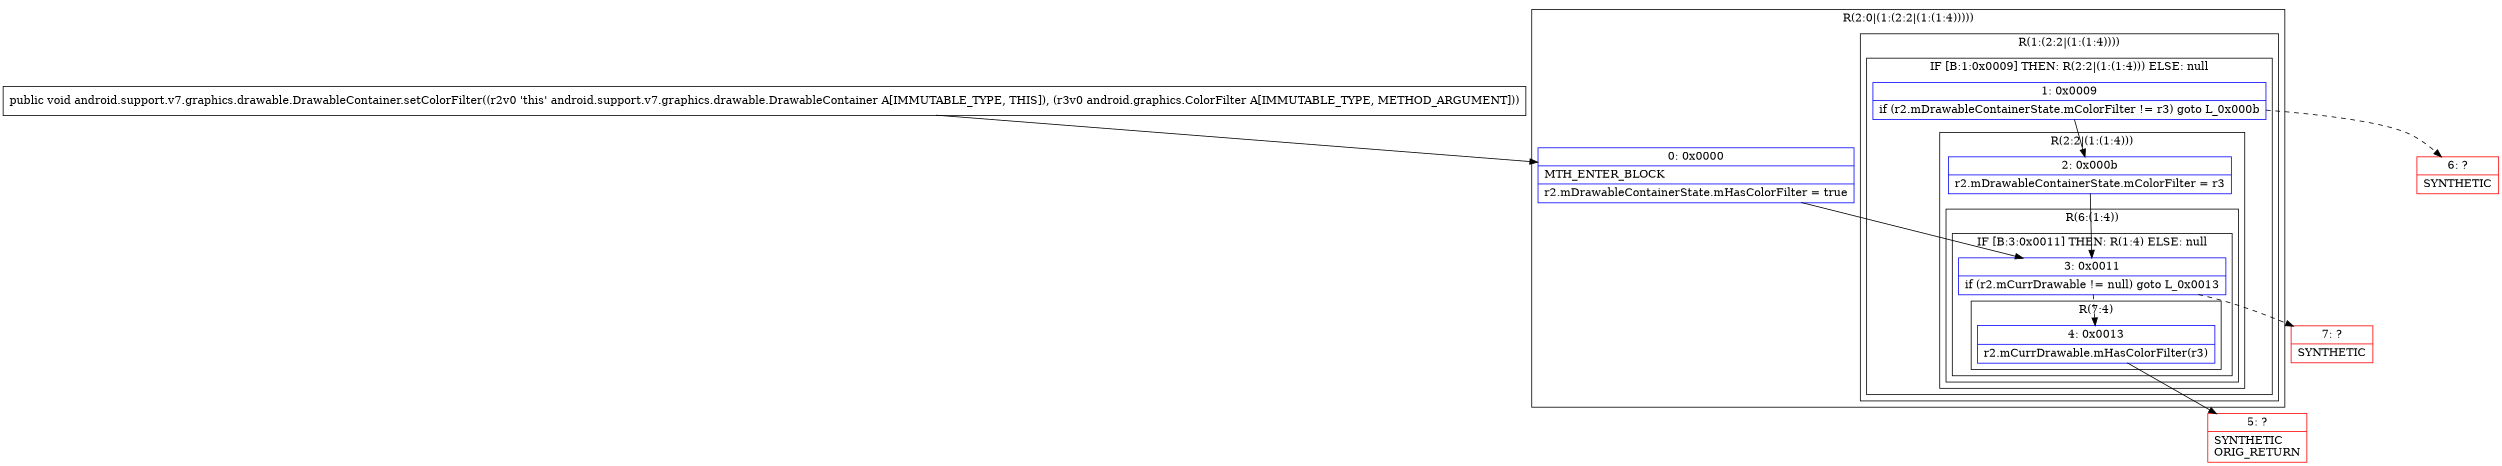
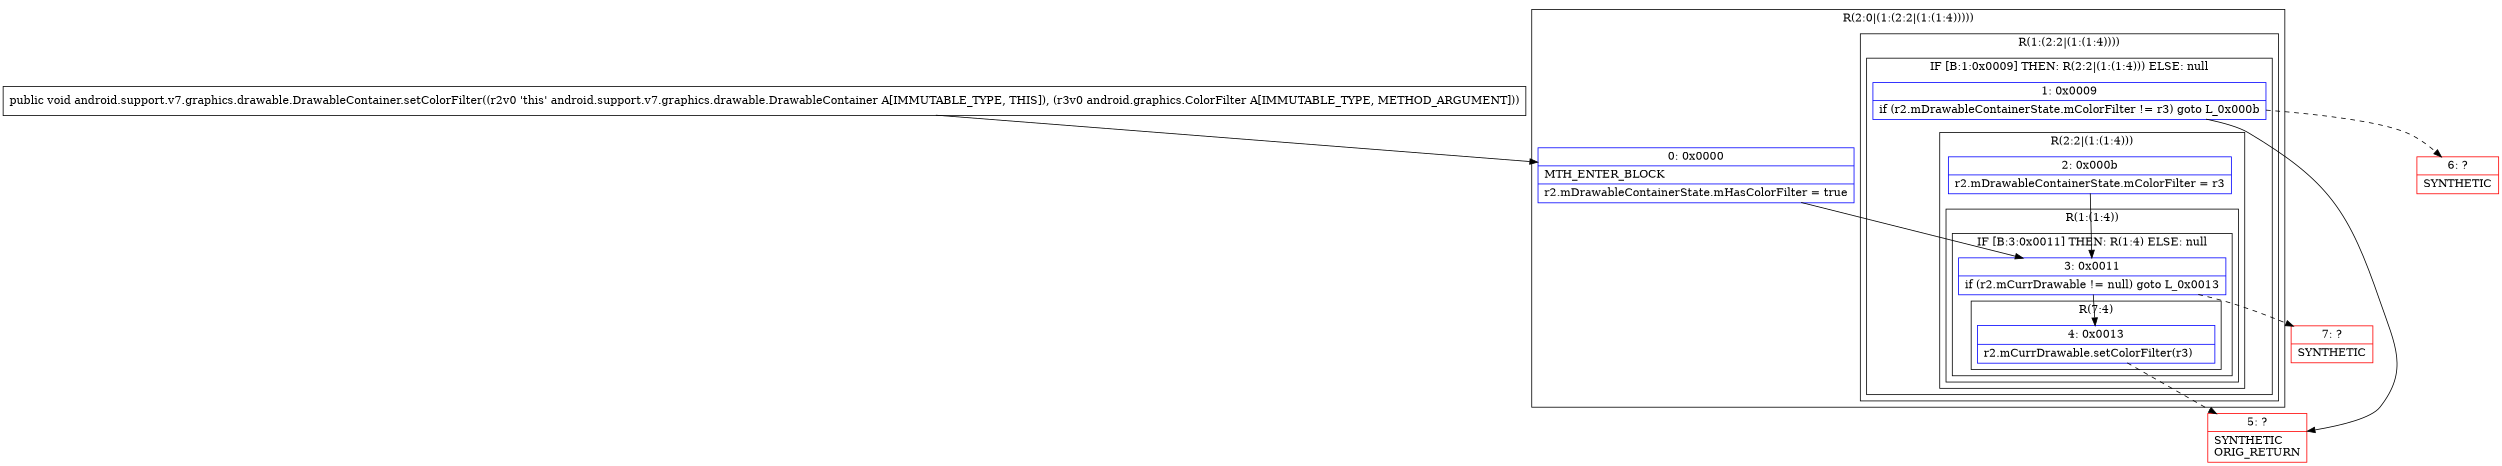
edge "1: 0x0009" -> "2: 0x000b": now "1: 0x0009" -> "5: ?"
cluster "R(6:(1:4))": label "R(6:(1:4))" -> "R(1:(1:4))"
edge "3: 0x0011" -> "4: 0x0013": style dashed -> solid
node "4: 0x0013": text "r2.mCurrDrawable.mHasColorFilter(r3)" -> "r2.mCurrDrawable.setColorFilter(r3)"
edge "4: 0x0013" -> "5: ?": style solid -> dashed
